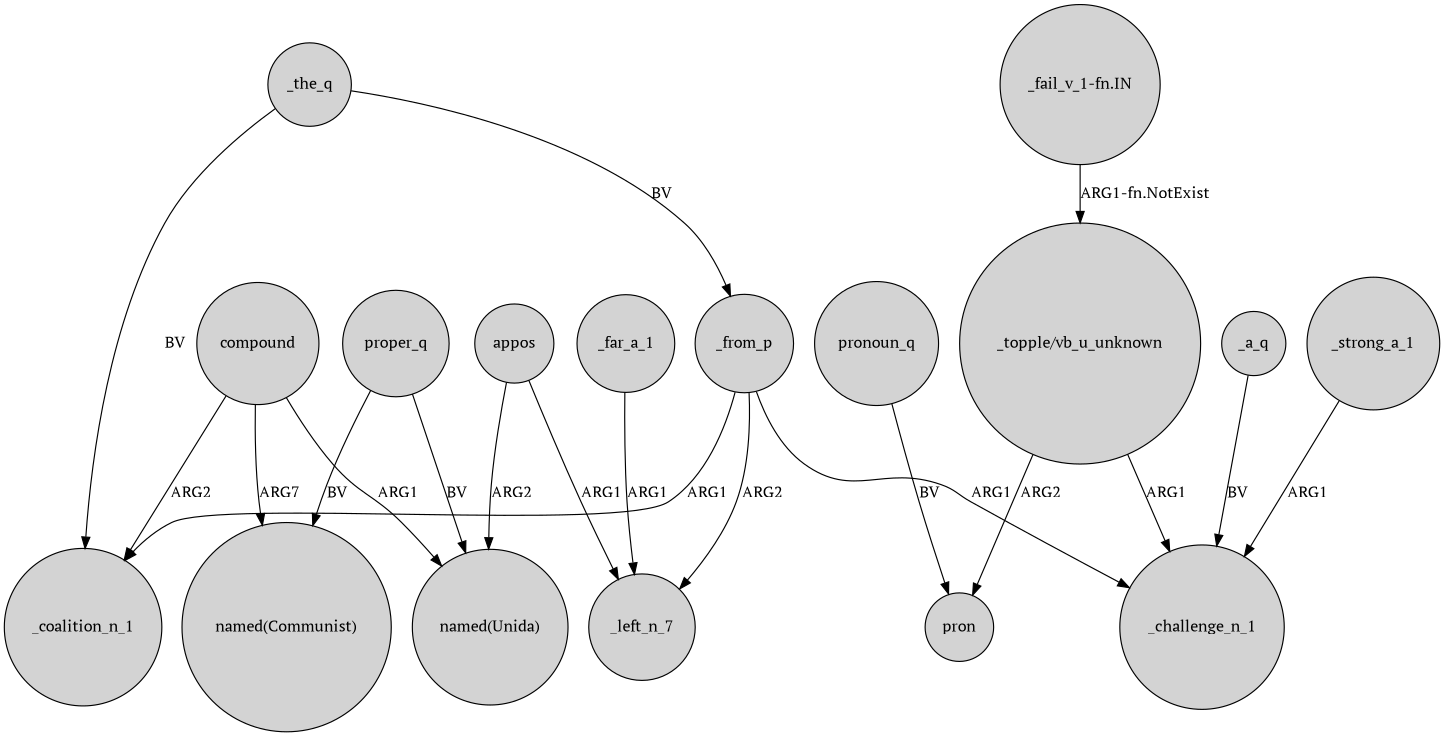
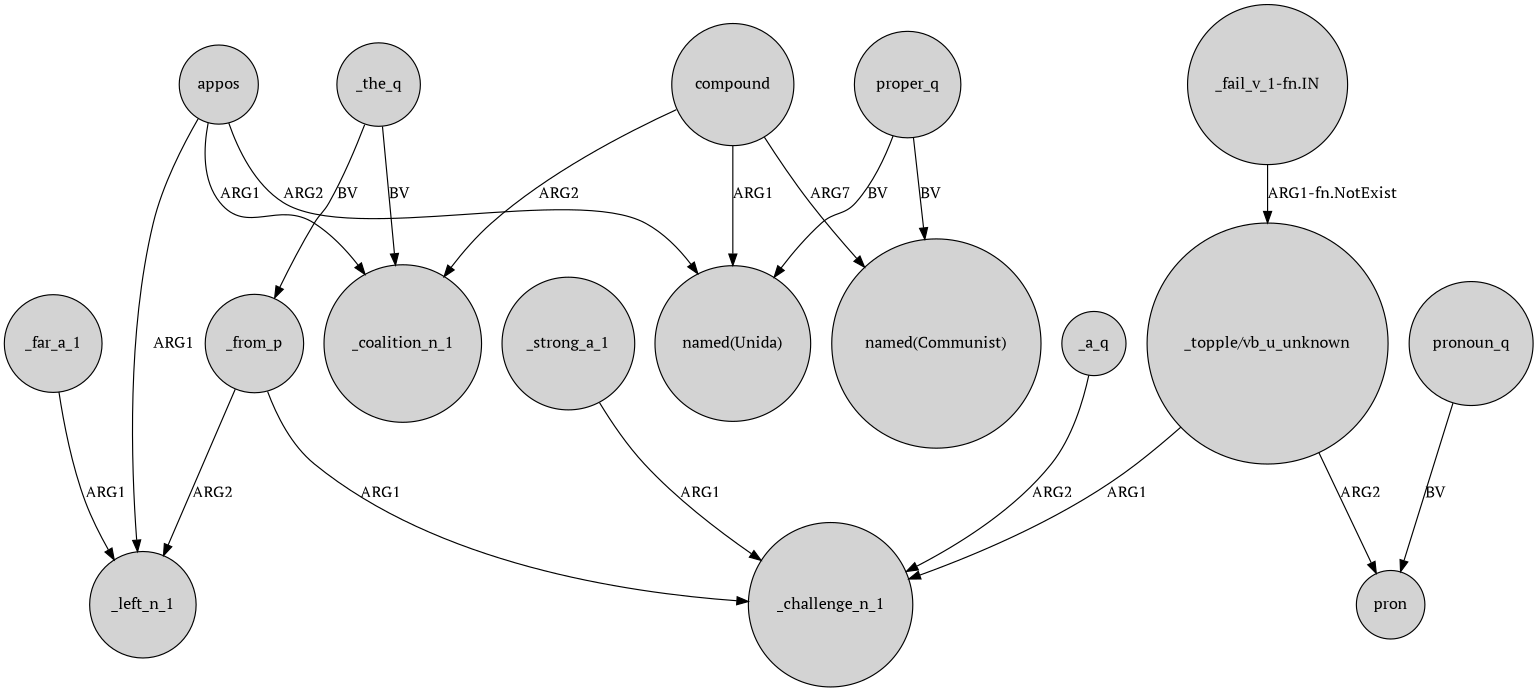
edge "_a_q" -> "_challenge_n_1": label "BV" -> "ARG2"
edge "_from_p" -> "_coalition_n_1": now "appos" -> "_coalition_n_1"
node "_left_n_7": label "_left_n_7" -> "_left_n_1"
